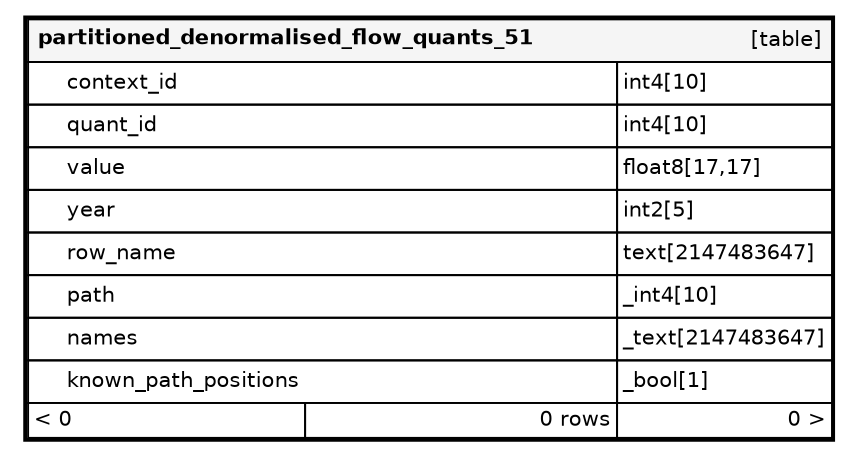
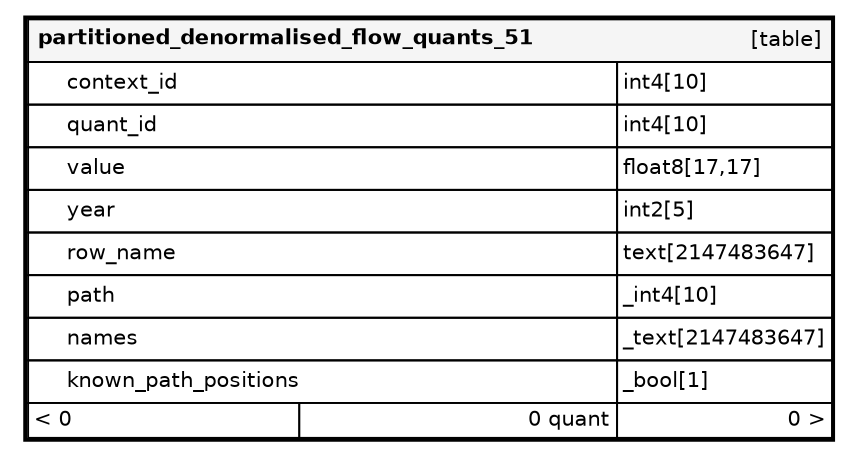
node "partitioned_denormalised_flow_quants_51": text "0 rows" -> "0 quant"
